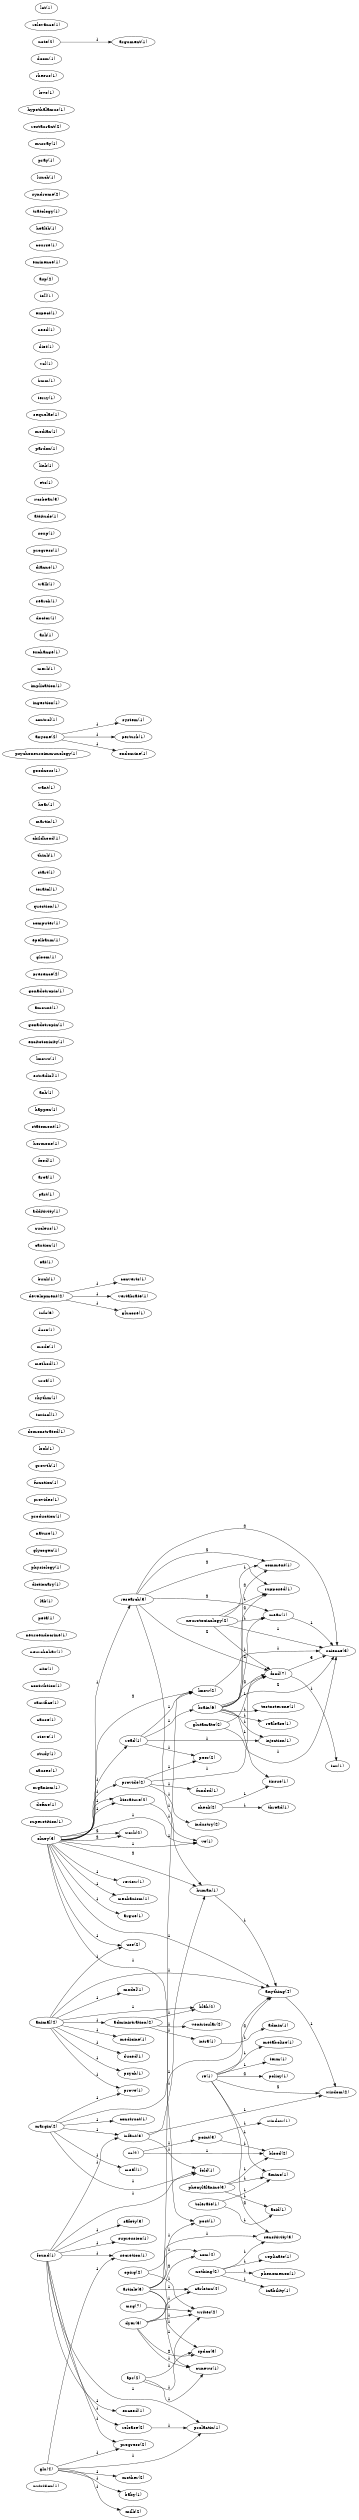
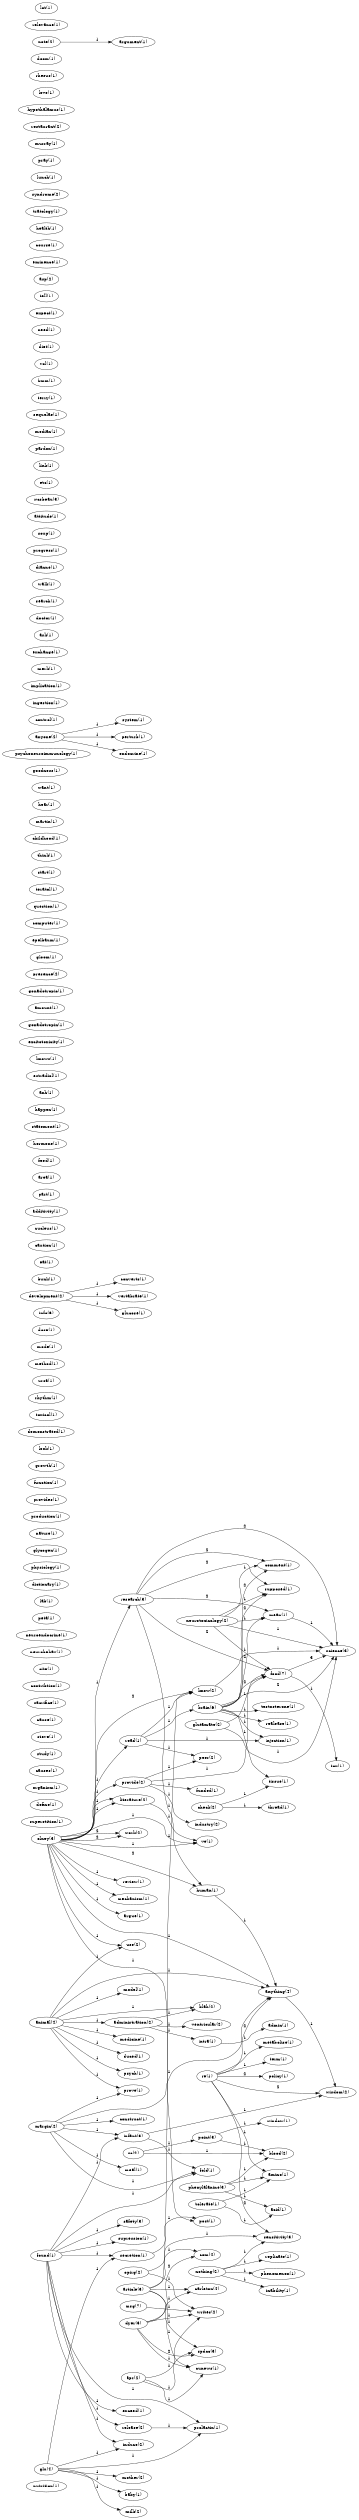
edge "infant(3)" -> "human(1)": removed, label "1"
edge "article(3)" -> "post(1)": now "secretion(1)" -> "post(1)"
node "progress(2)": label "progress(2)" -> "induce(2)"
